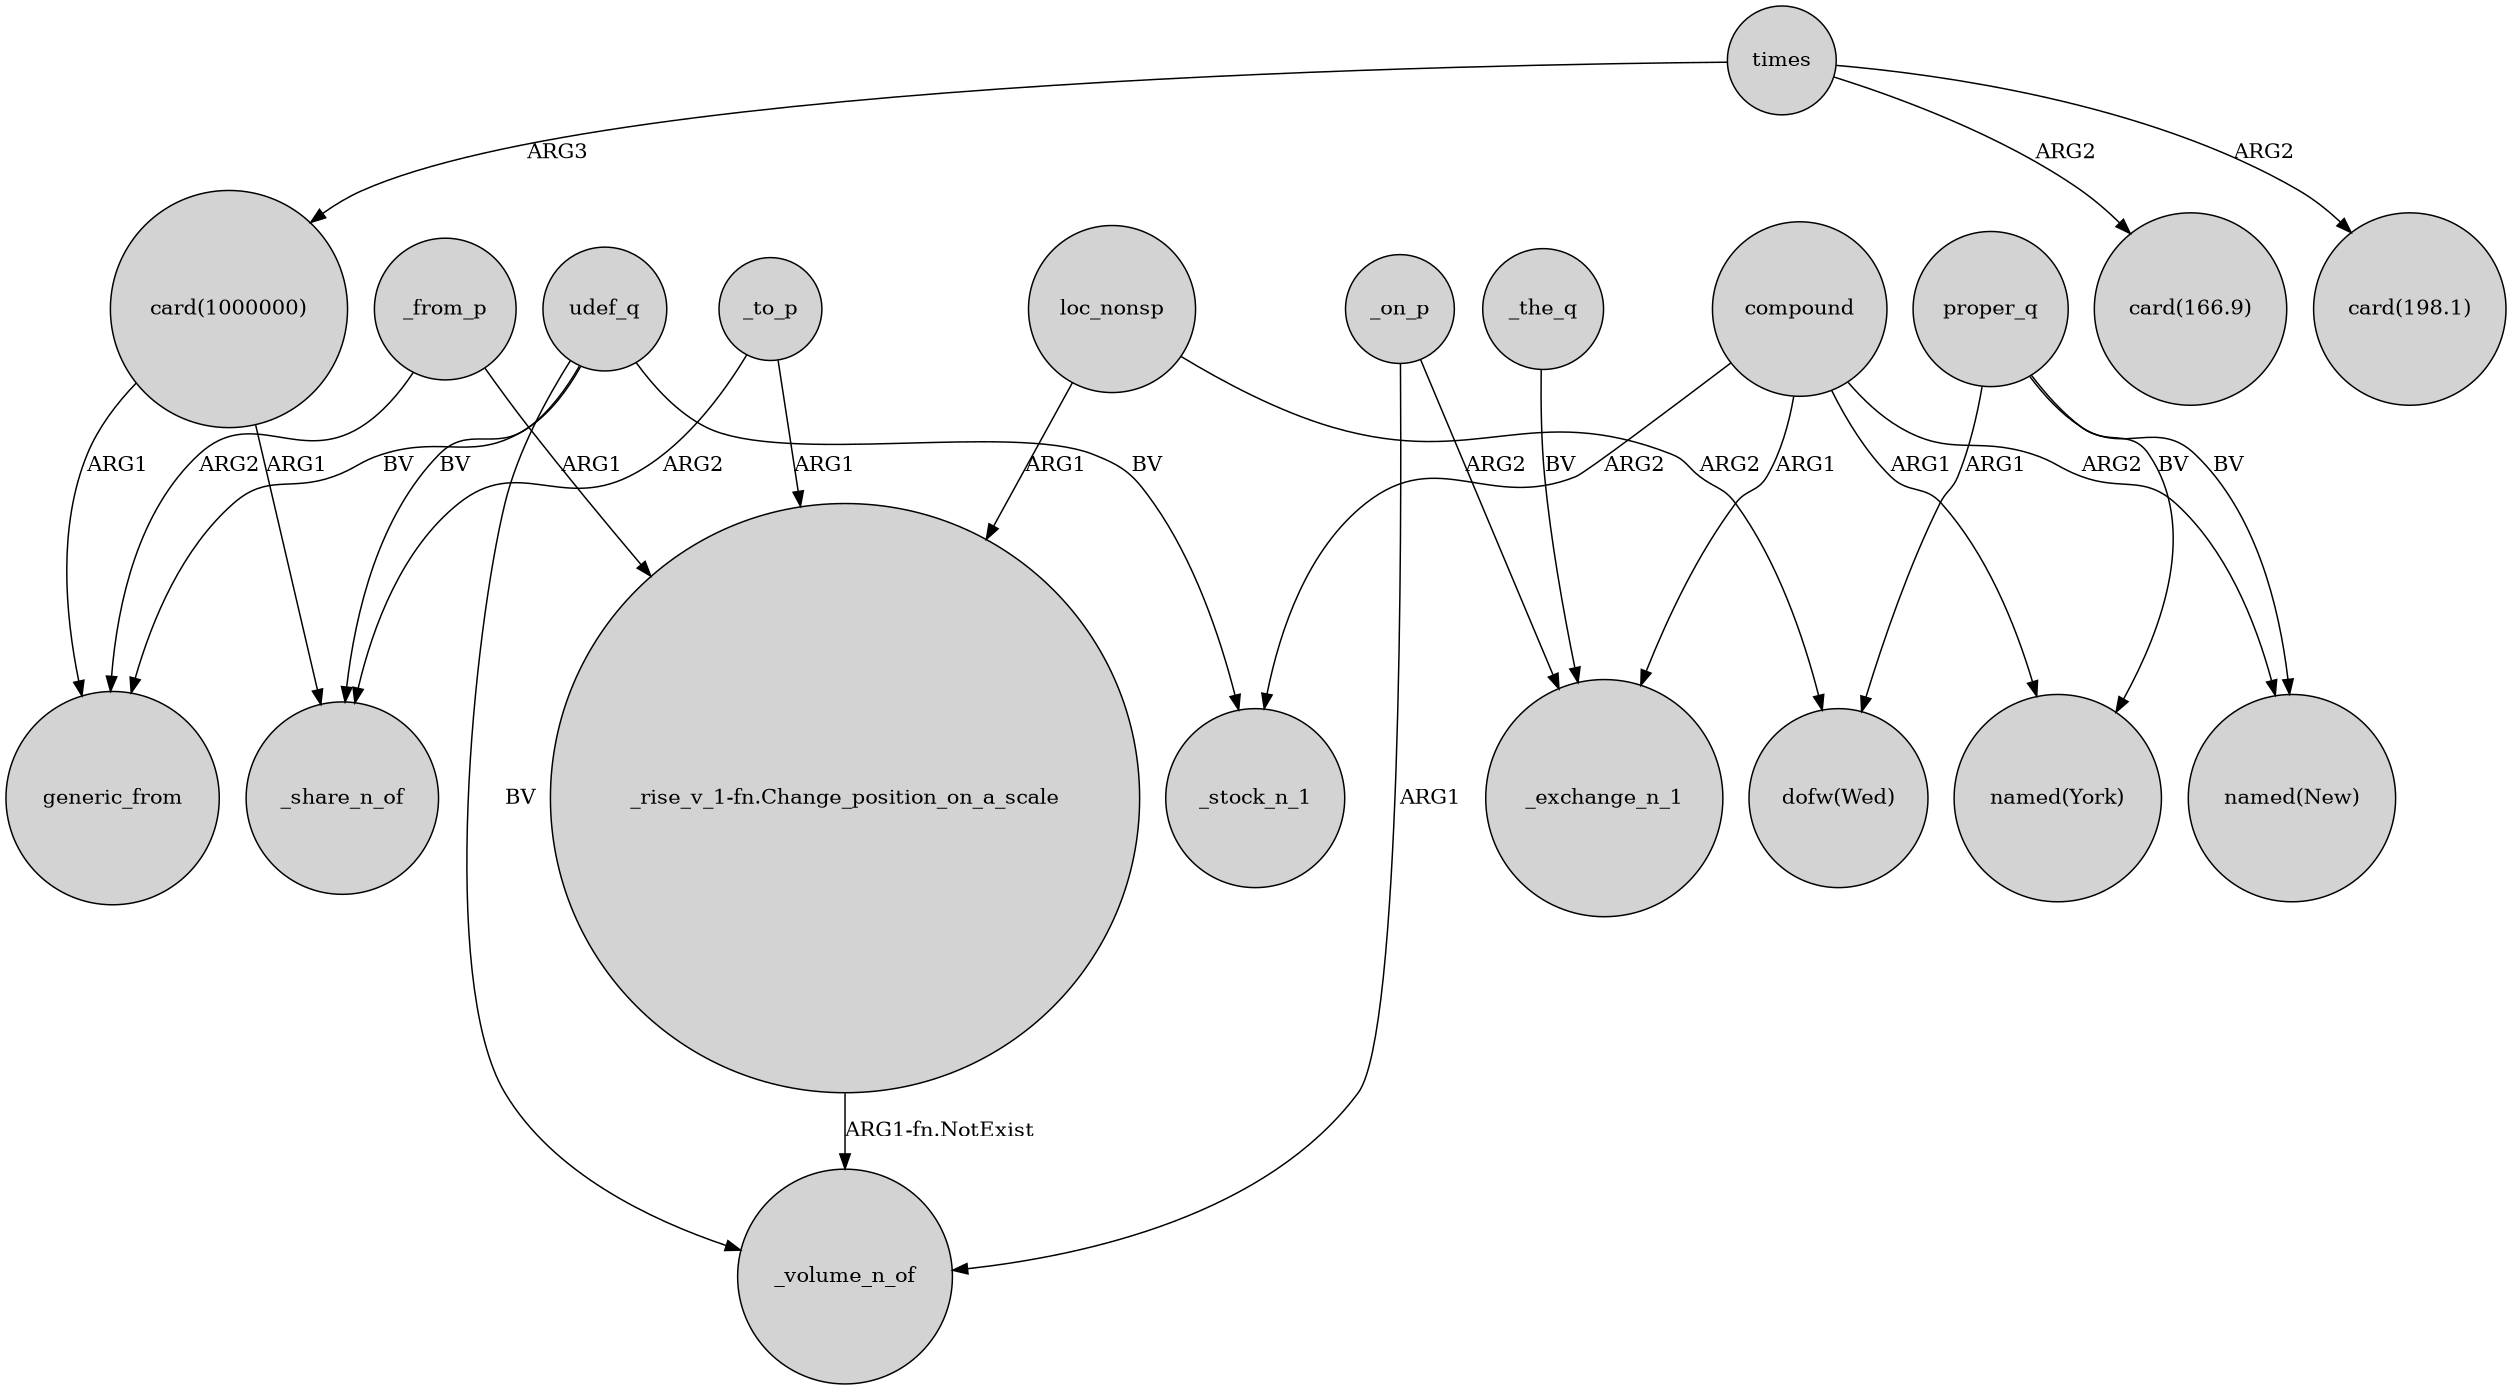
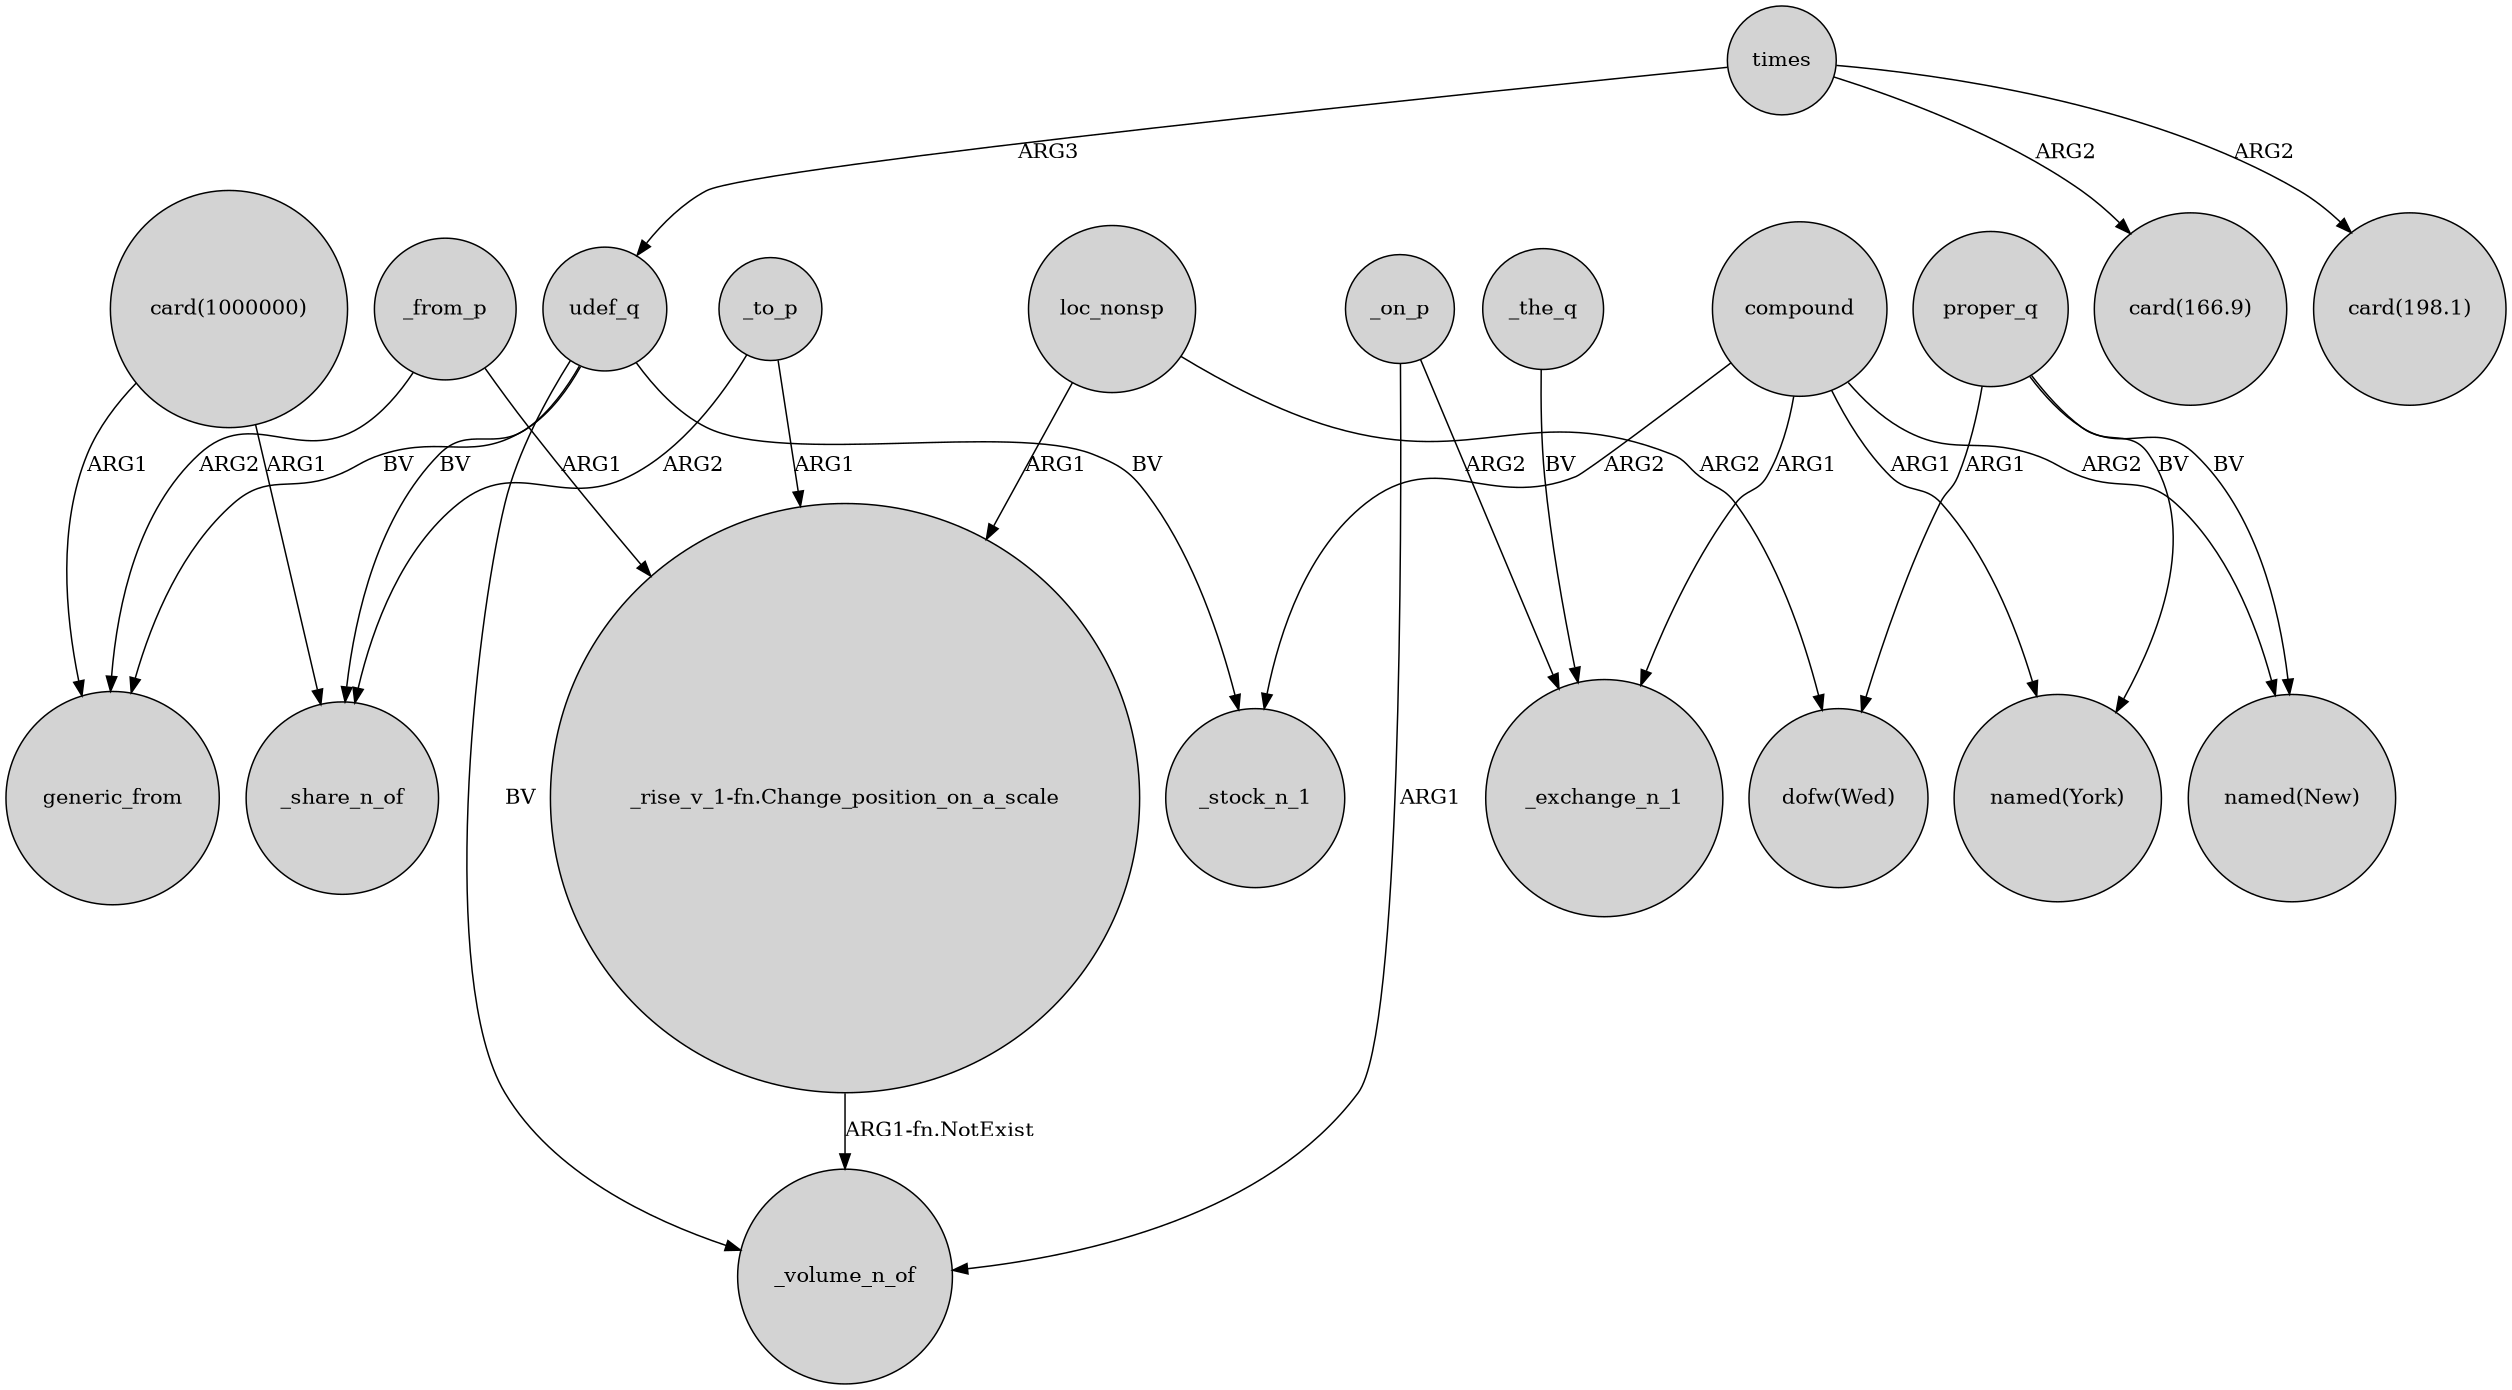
edge "times" -> "card(1000000)": now "times" -> "udef_q"
